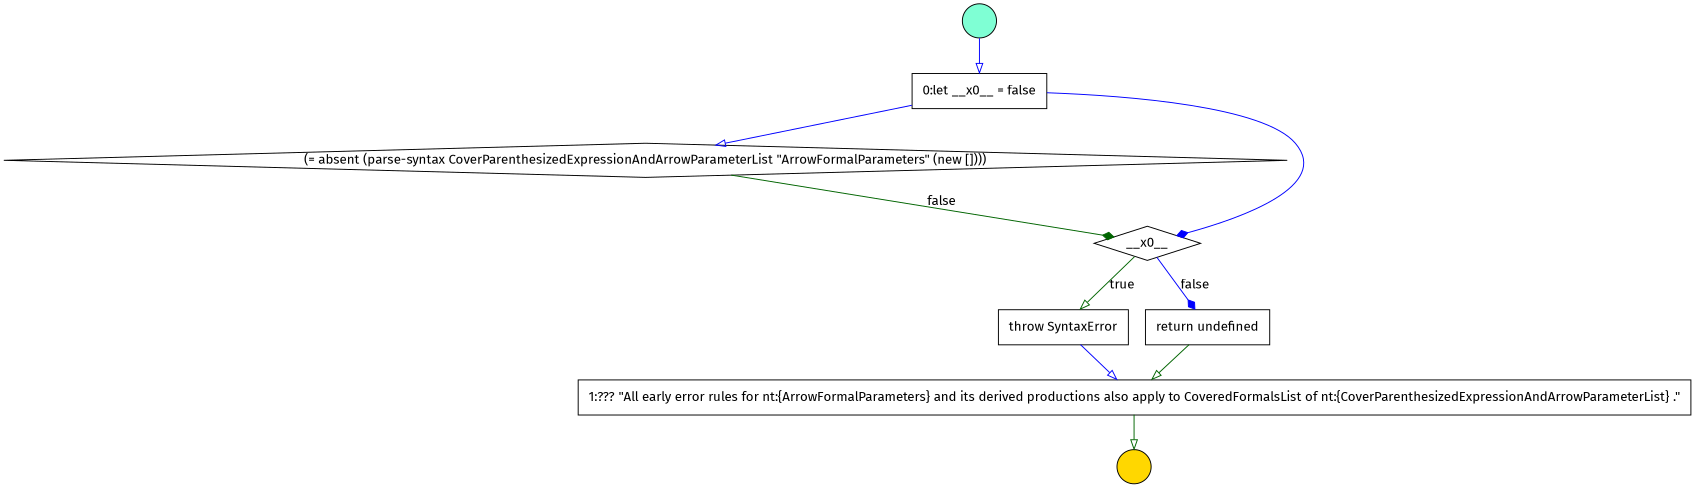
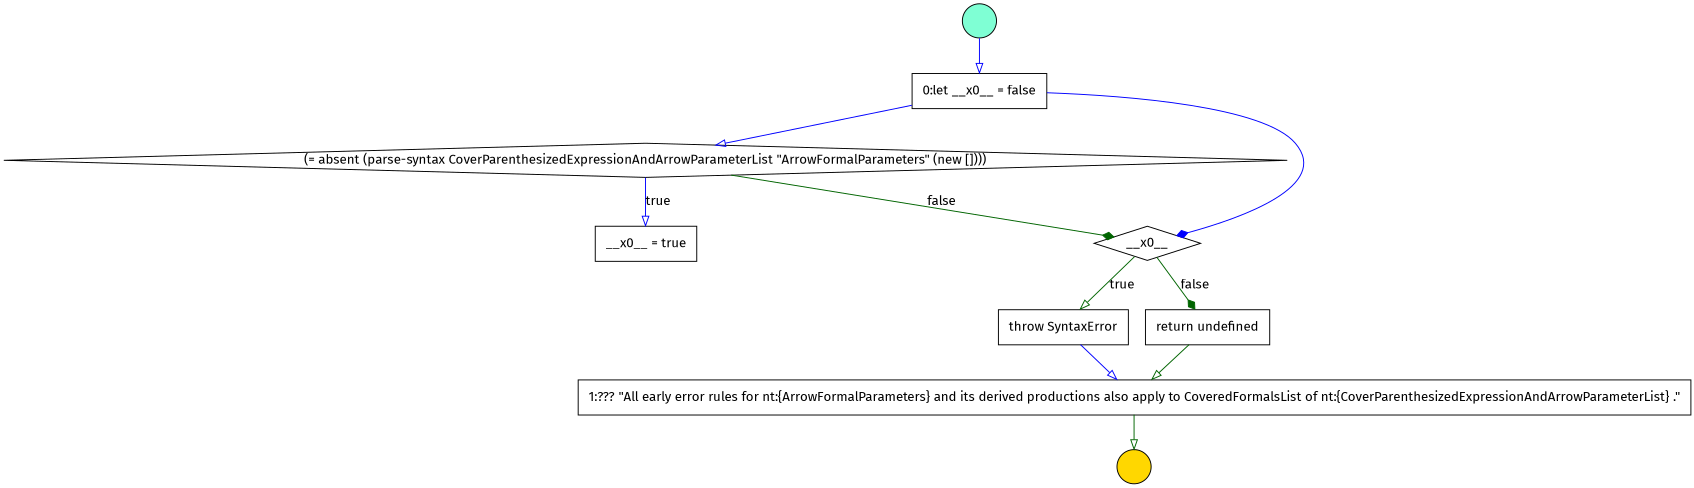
node "__x0__ = true": added
edge "__x0__" -> "return undefined": color blue -> darkgreen
